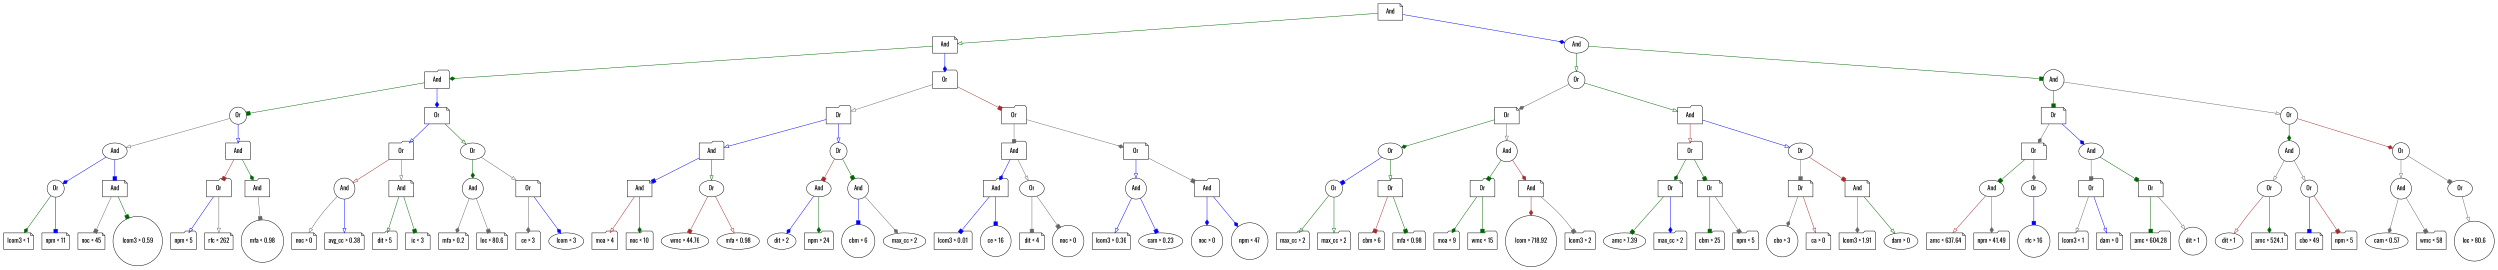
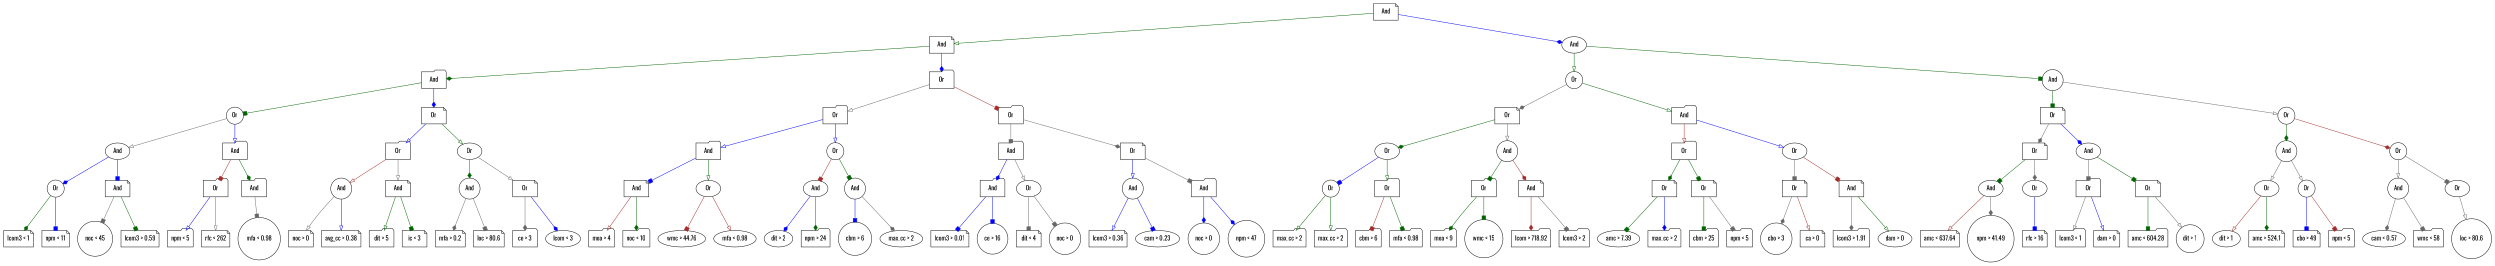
node "noc < 45": shape note -> circle
node "lcom3 > 0.59": shape circle -> note
node "lcom3 > 0.01": shape folder -> note
node "wmc < 15": shape folder -> circle
node "lcom > 718.92": shape circle -> folder
node "npm > 41.49": shape folder -> circle
node "rfc > 16": shape circle -> note
